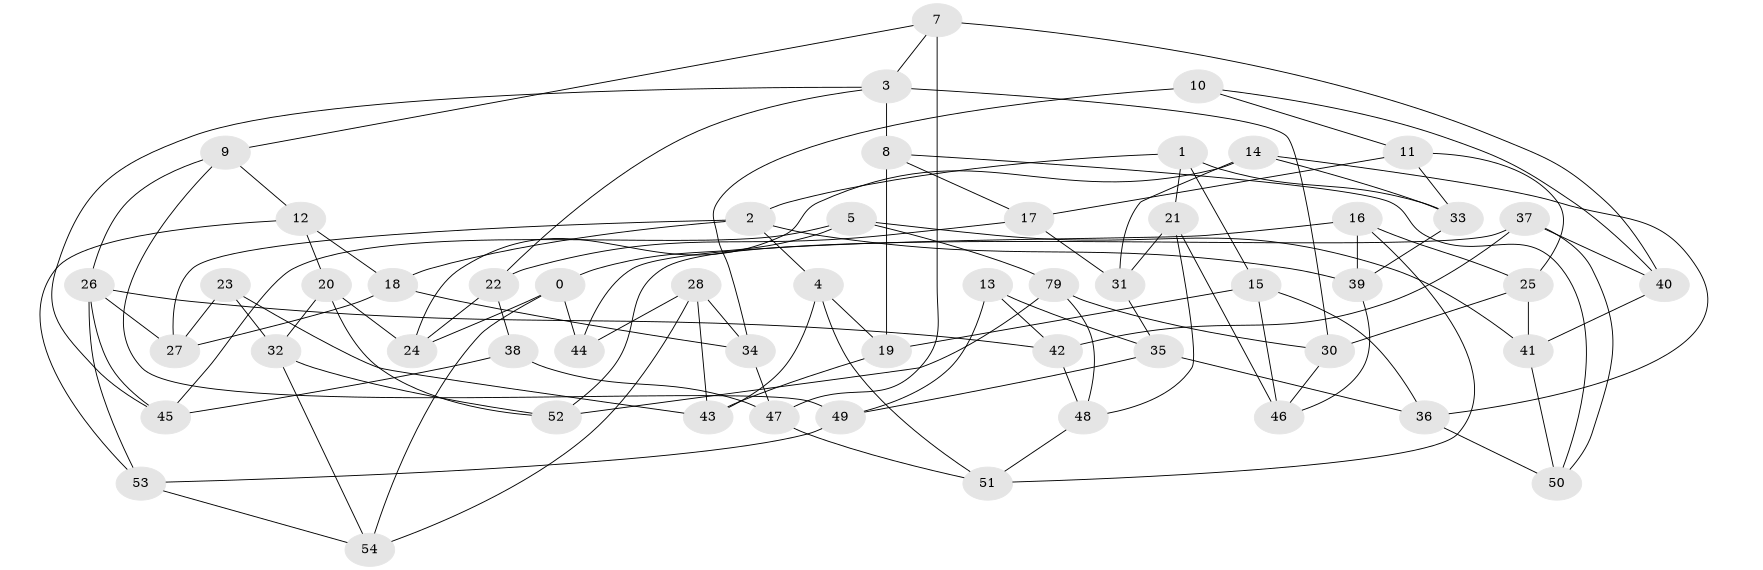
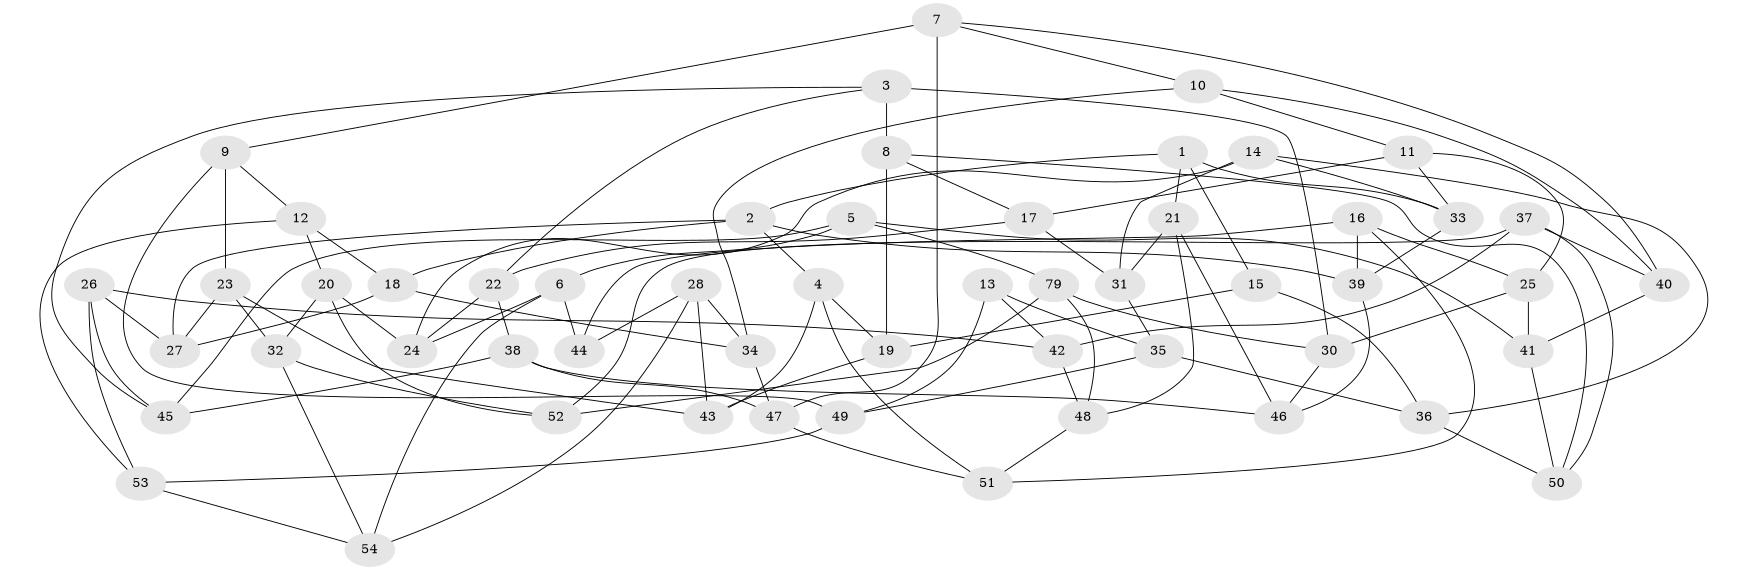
edge "7" -- "3": now "7" -- "10"
edge "9" -- "26": now "9" -- "23"
node "0": label "0" -> "6"
edge "15" -- "46": now "38" -- "46"
